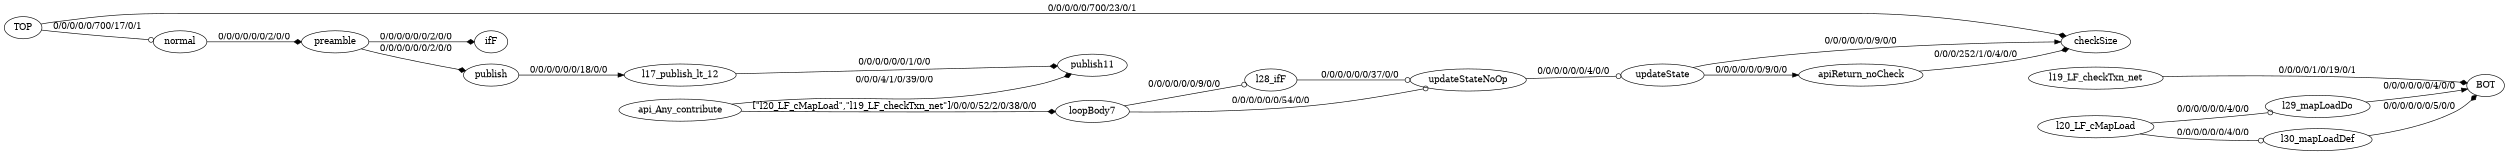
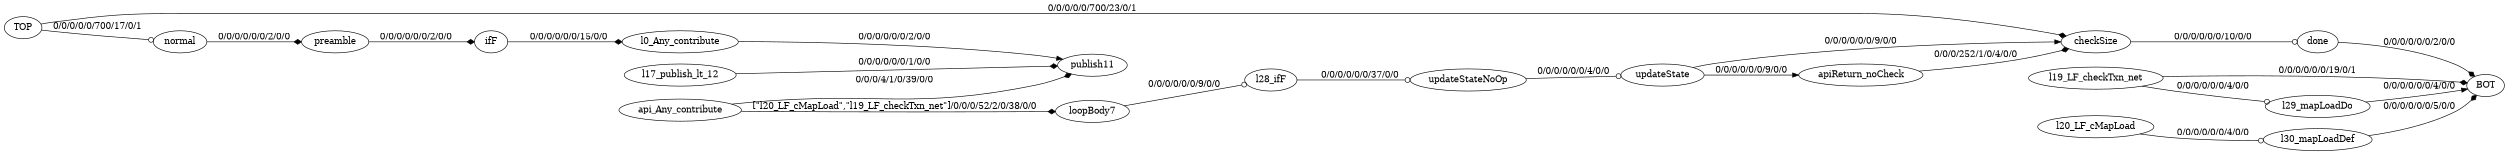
node "l0_Any_contribute": added
node "done": added
edge "l19_LF_checkTxn_net" -> "BOT": label "0/0/0/0/1/0/19/0/1" -> "0/0/0/0/0/0/19/0/1"
node "publish": removed
edge "loopBody7" -> "updateStateNoOp": removed, label "0/0/0/0/0/0/54/0/0"
edge "l20_LF_cMapLoad" -> "l29_mapLoadDo": now "l19_LF_checkTxn_net" -> "l29_mapLoadDo"
